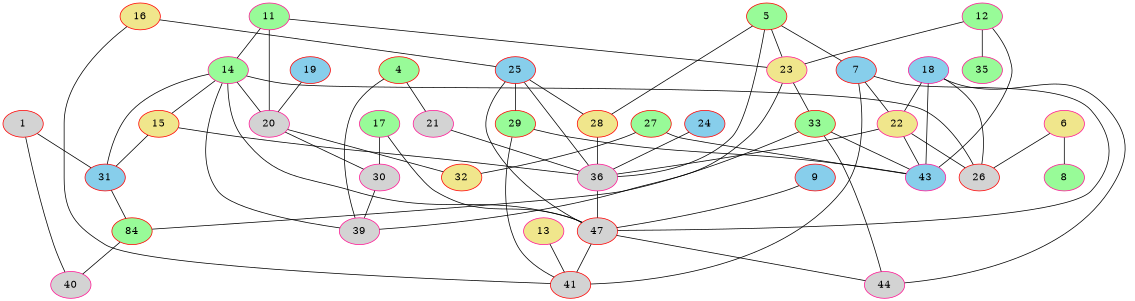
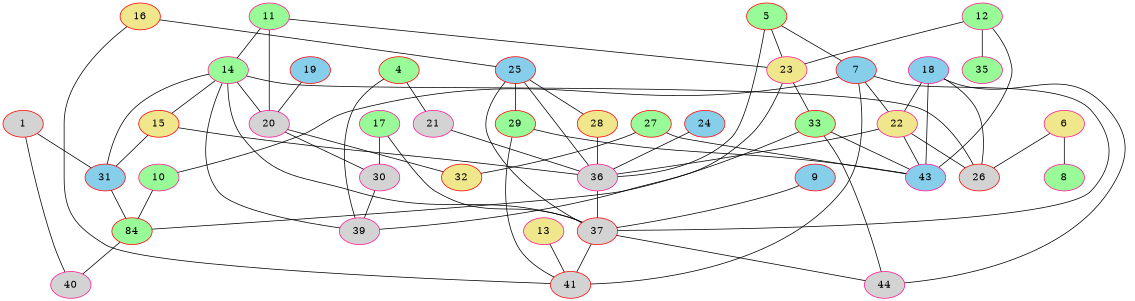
edge "5" -- "28": removed
node "10": added
node "47": label "47" -> "37"
